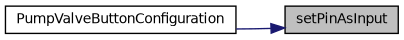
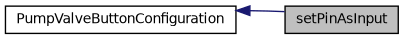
edge "PumpValveButtonConfiguration" -> "setPinAsInput": reversed
